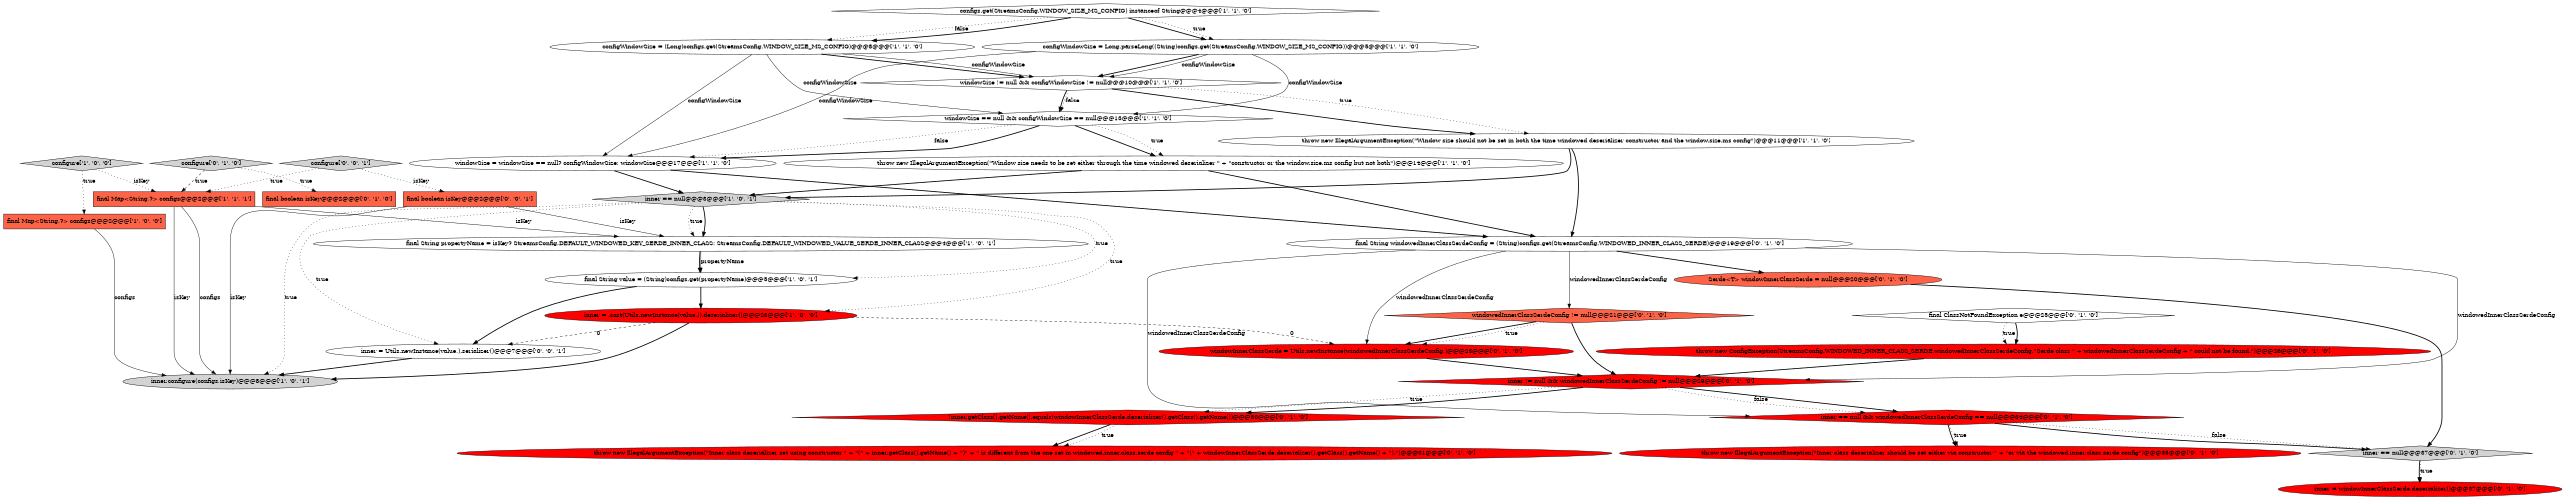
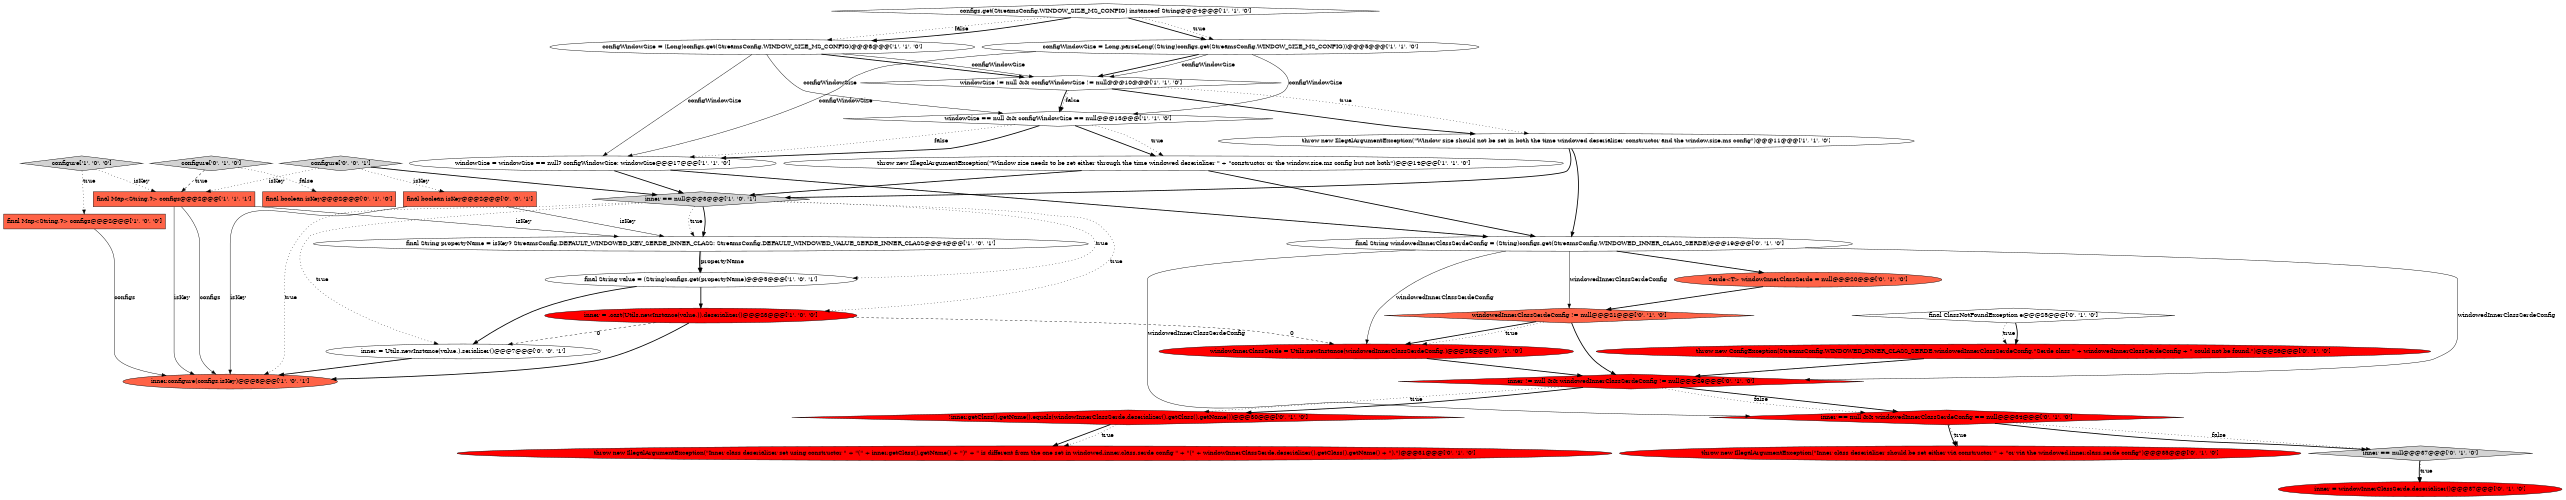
edge "configure['0', '0', '1']" -> "final Map<String,?> configs@@@2@@@['1', '1', '1']": label "true" -> "isKey"
edge "configure['0', '1', '0']" -> "final boolean isKey@@@2@@@['0', '1', '0']": label "true" -> "false"
edge "configure['0', '0', '1']" -> "inner == null@@@3@@@['1', '0', '1']": added
edge "Serde<T> windowInnerClassSerde = null@@@20@@@['0', '1', '0']" -> "inner == null@@@37@@@['0', '1', '0']": now "Serde<T> windowInnerClassSerde = null@@@20@@@['0', '1', '0']" -> "windowedInnerClassSerdeConfig != null@@@21@@@['0', '1', '0']"
node "inner.configure(configs,isKey)@@@8@@@['1', '0', '1']": fillcolor lightgray -> tomato
